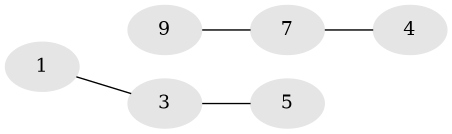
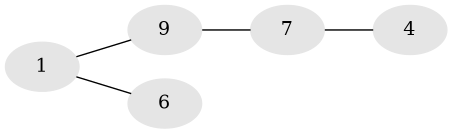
edge "9" -- "1": added
node "3": label "3" -> "6"
node "5": removed
